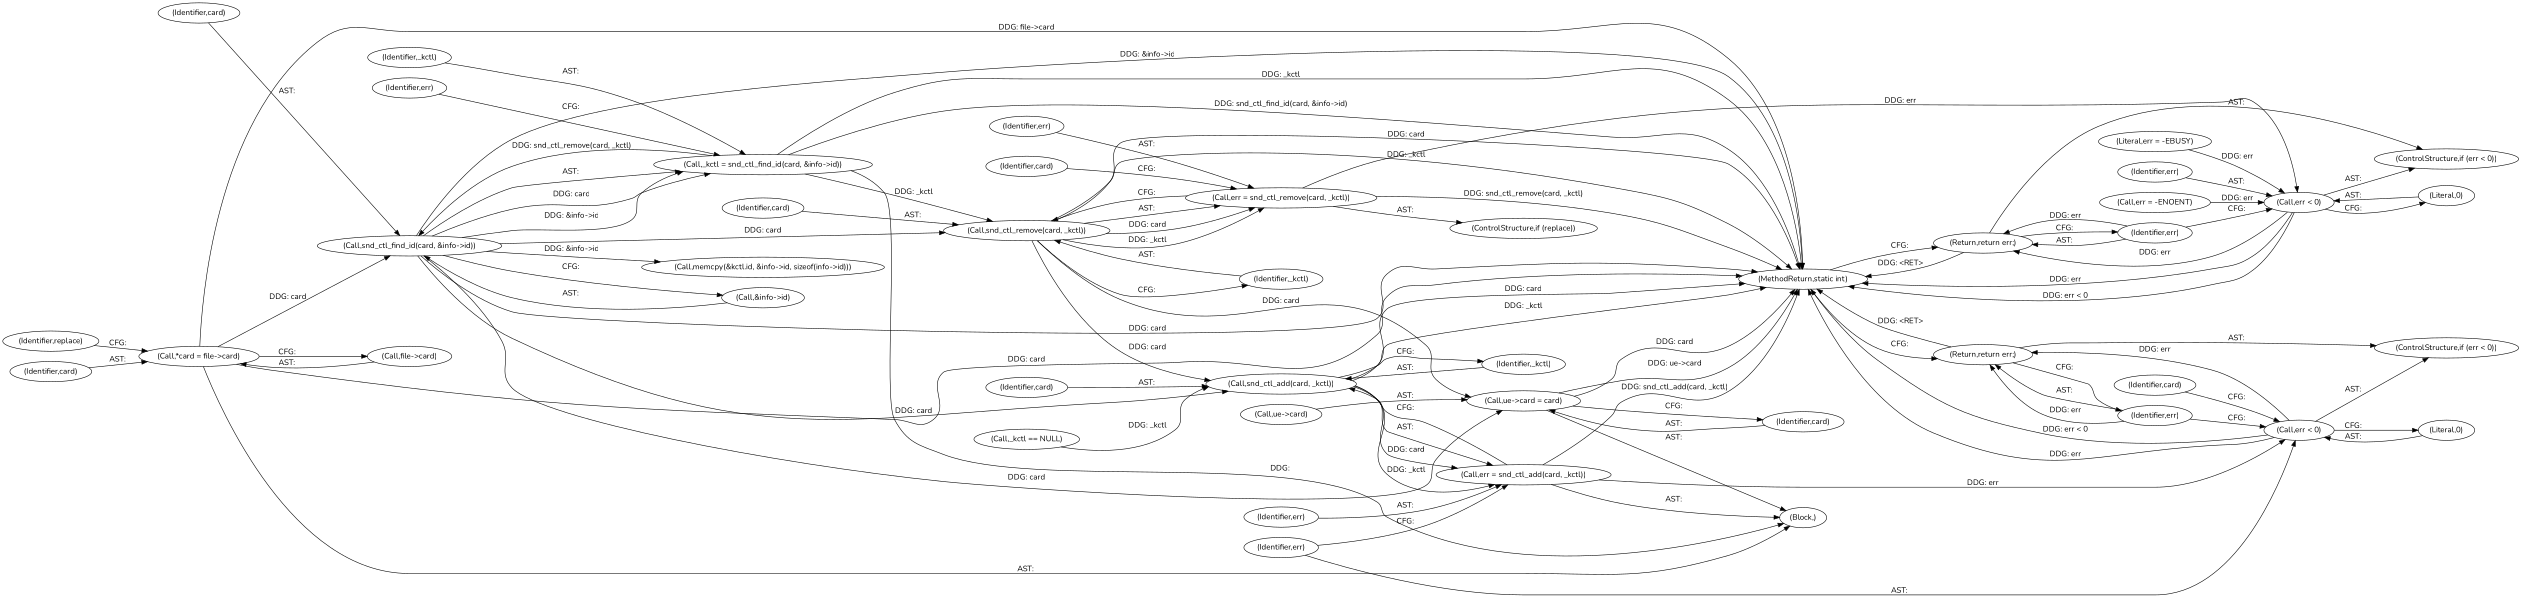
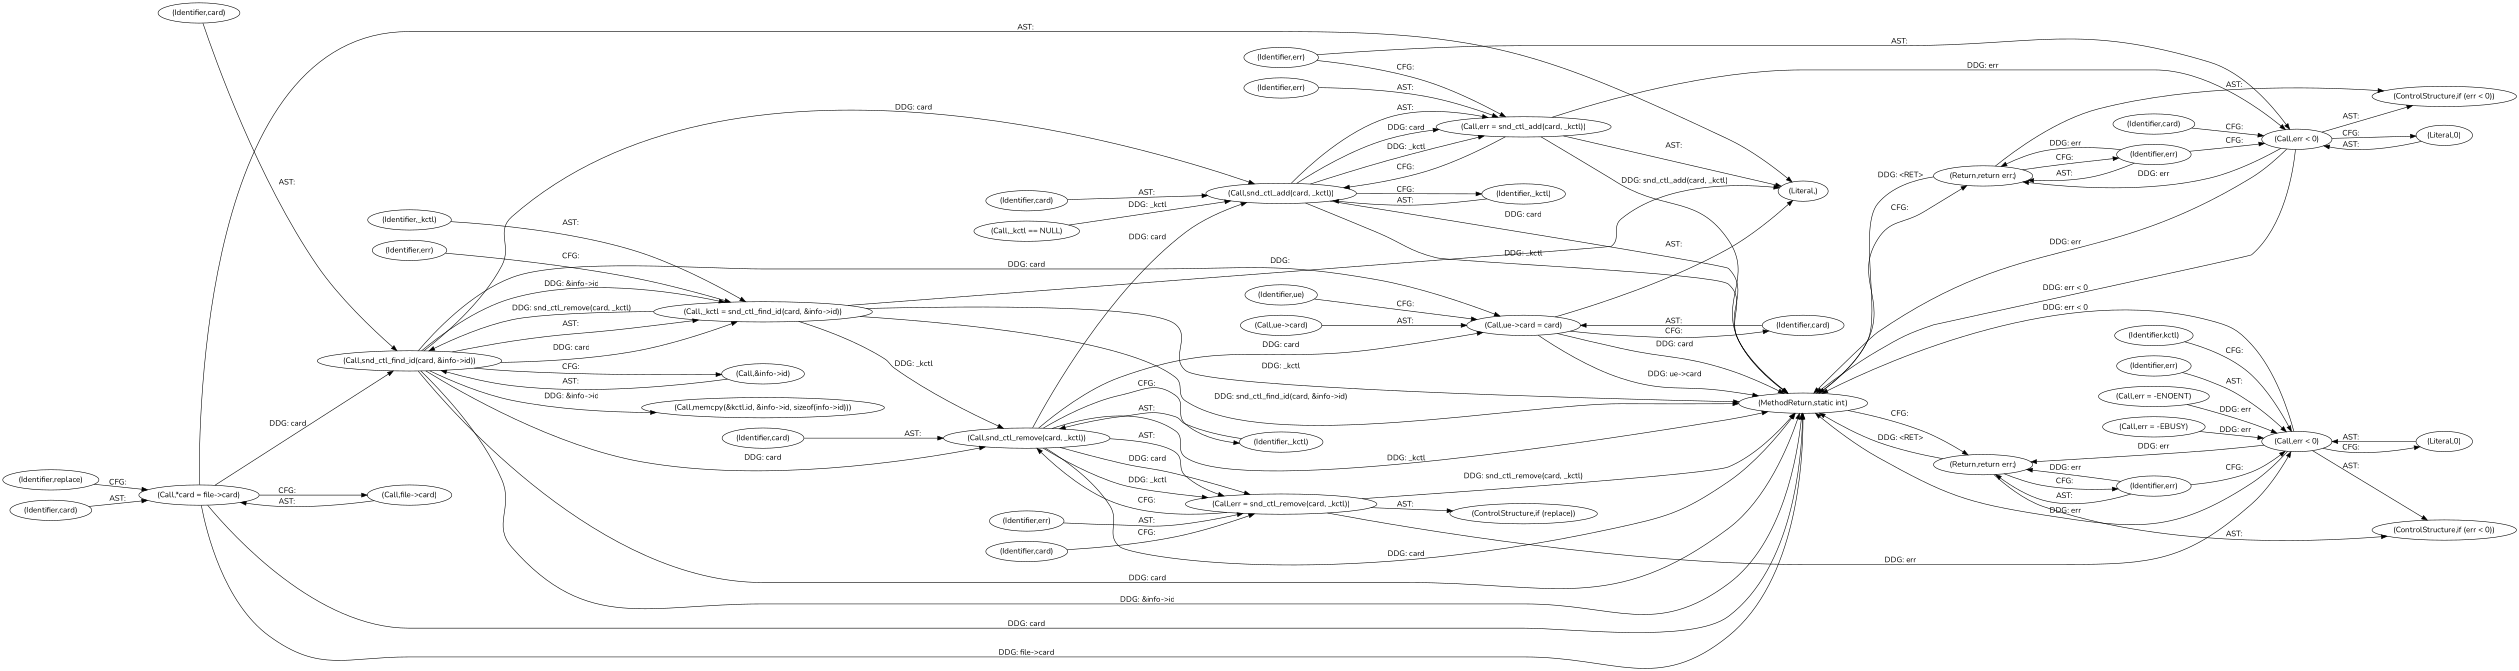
node "(Literal,err = -EBUSY)": label "(Literal,err = -EBUSY)" -> "(Call,err = -EBUSY)"
node "(Identifier,ue)": added
node "(Identifier,kctl)": added
node "(Block,)": label "(Block,)" -> "(Literal,)"
